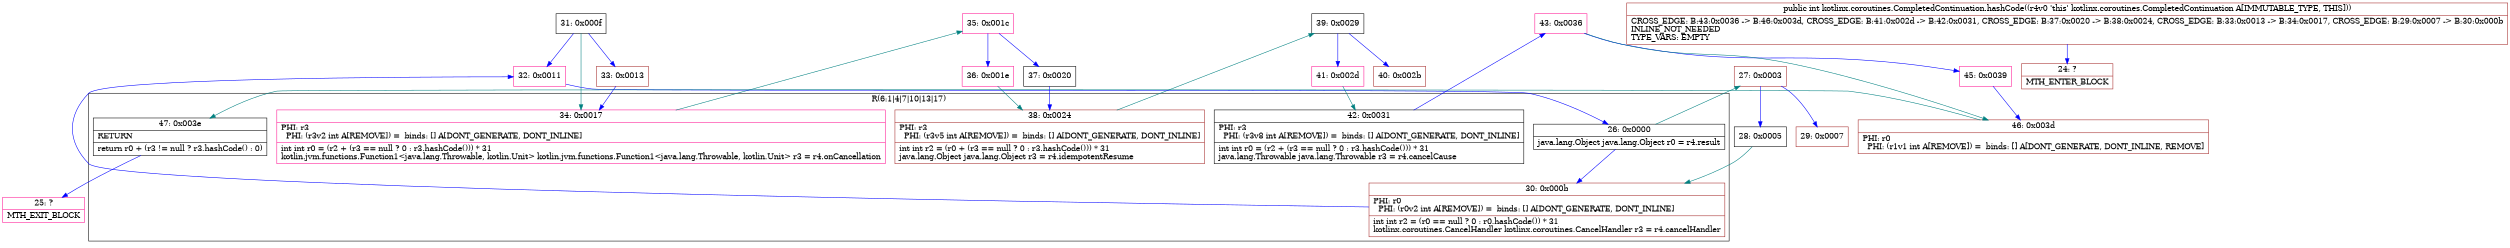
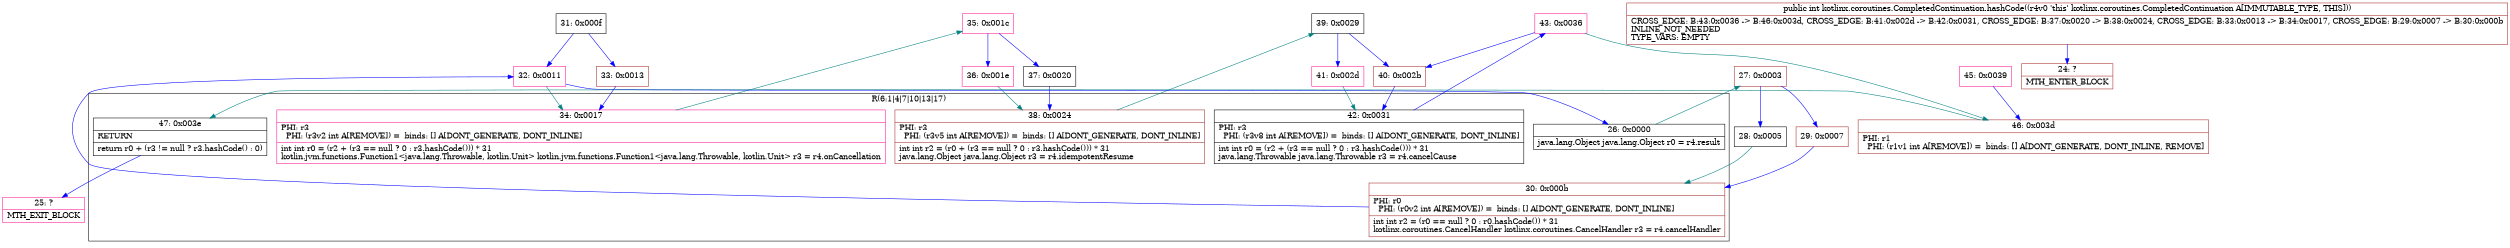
edge "43: 0x0036" -> "45: 0x0039": now "43: 0x0036" -> "40: 0x002b"
edge "31: 0x000f" -> "34: 0x0017": now "32: 0x0011" -> "34: 0x0017"
edge "40: 0x002b" -> "42: 0x0031": added
node "46: 0x003d": text "PHI: r0" -> "PHI: r1"
edge "26: 0x0000" -> "30: 0x000b": now "29: 0x0007" -> "30: 0x000b"
